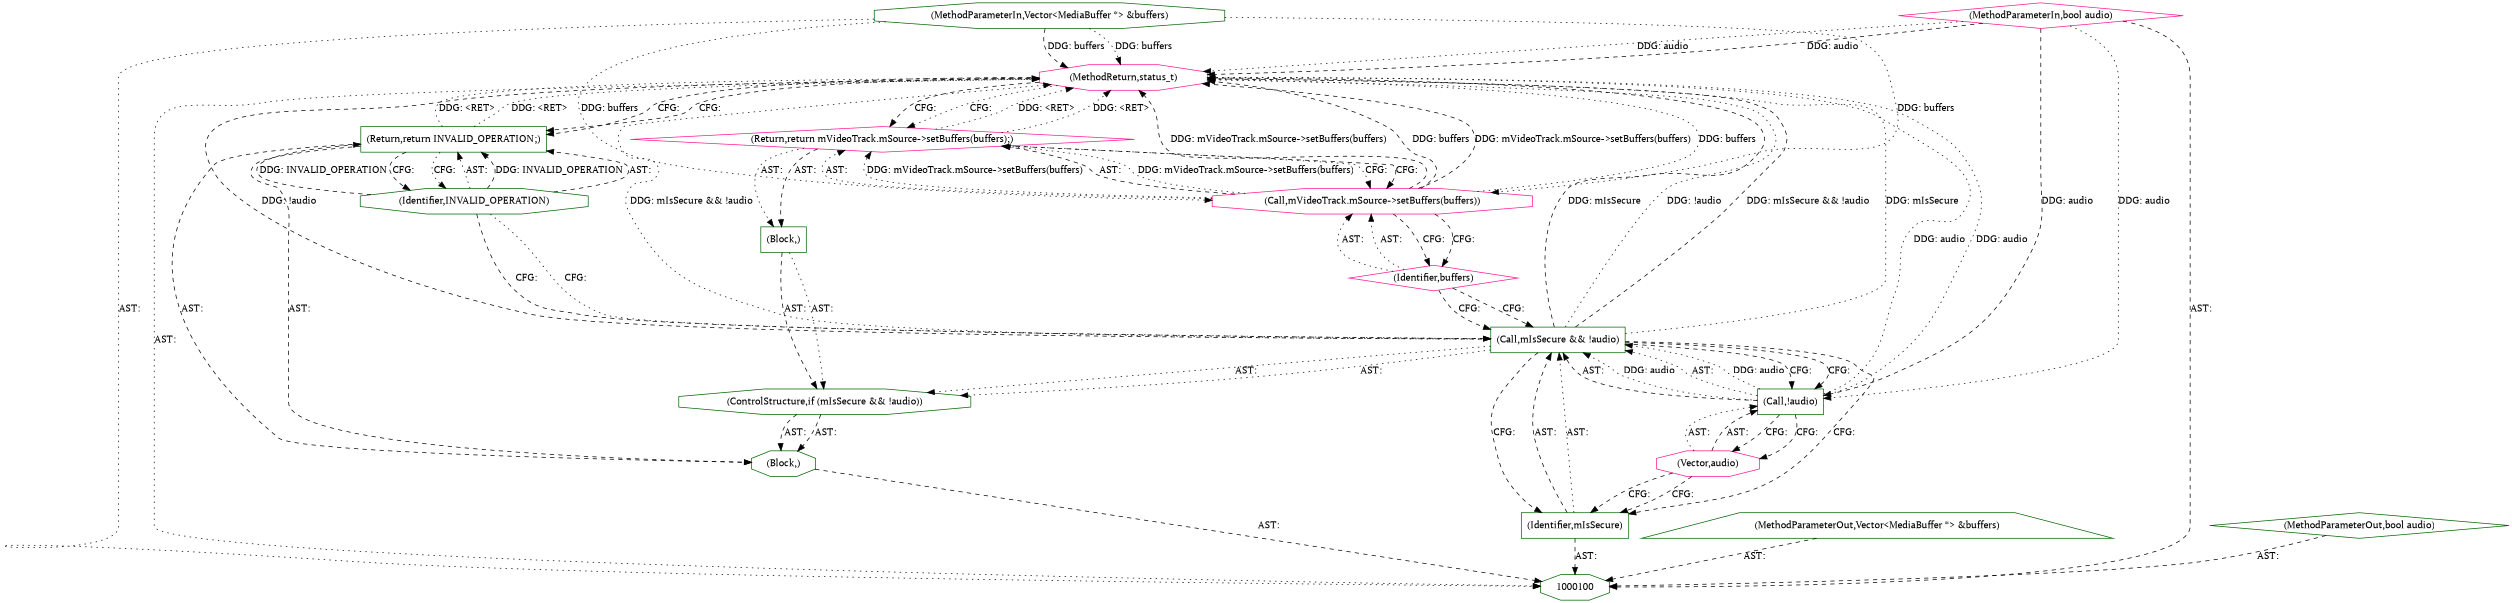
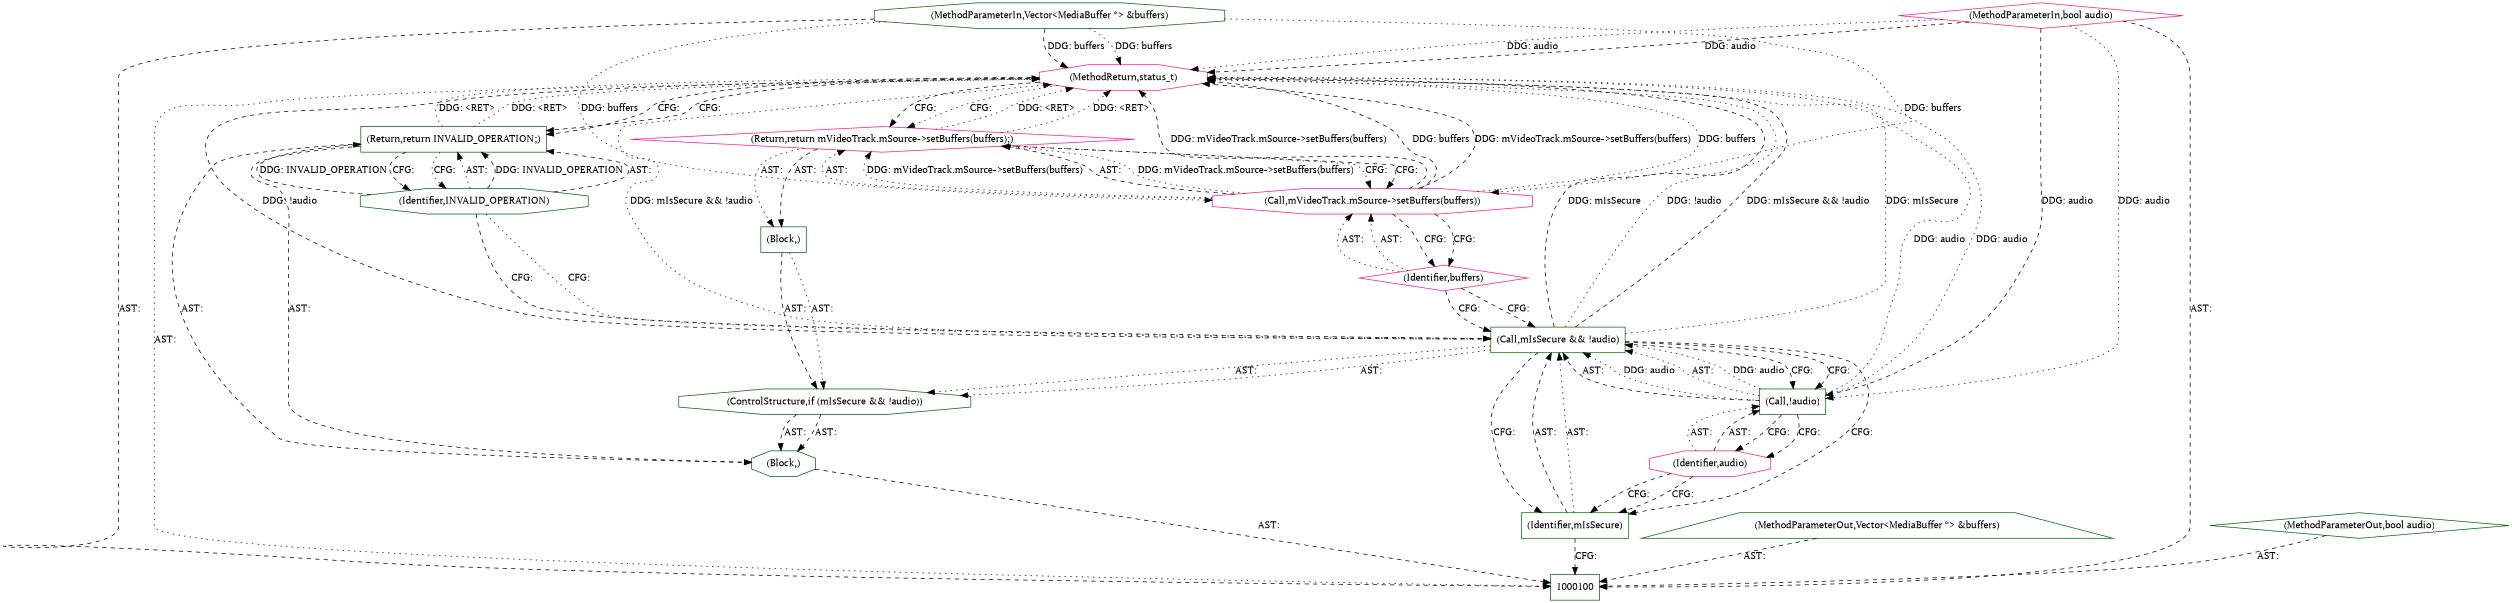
node "(Vector,audio)": label "(Vector,audio)" -> "(Identifier,audio)"
edge "(MethodParameterIn,Vector<MediaBuffer *> &buffers)" -> "1000100": style dotted -> dashed
edge "(Identifier,mIsSecure)" -> "1000100": label "AST: " -> "CFG: "
node "1000100": shape octagon -> box
